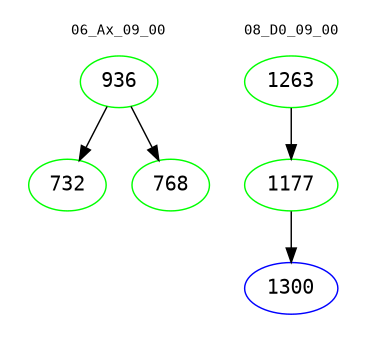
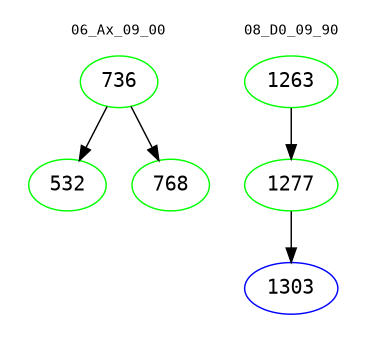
cluster "08_D0_09_00": label "08_D0_09_00" -> "08_D0_09_90"
node "936": label "936" -> "736"
node "732": label "732" -> "532"
node "1177": label "1177" -> "1277"
node "1300": label "1300" -> "1303"
